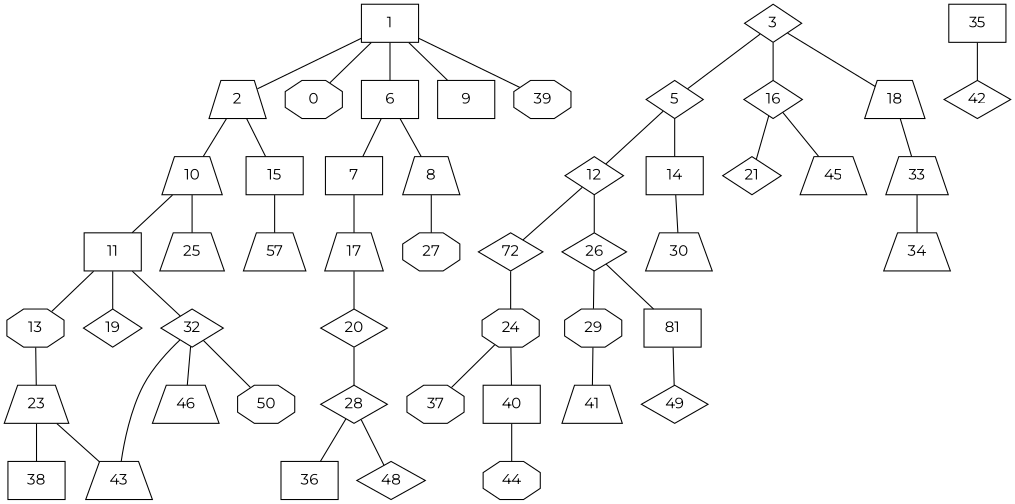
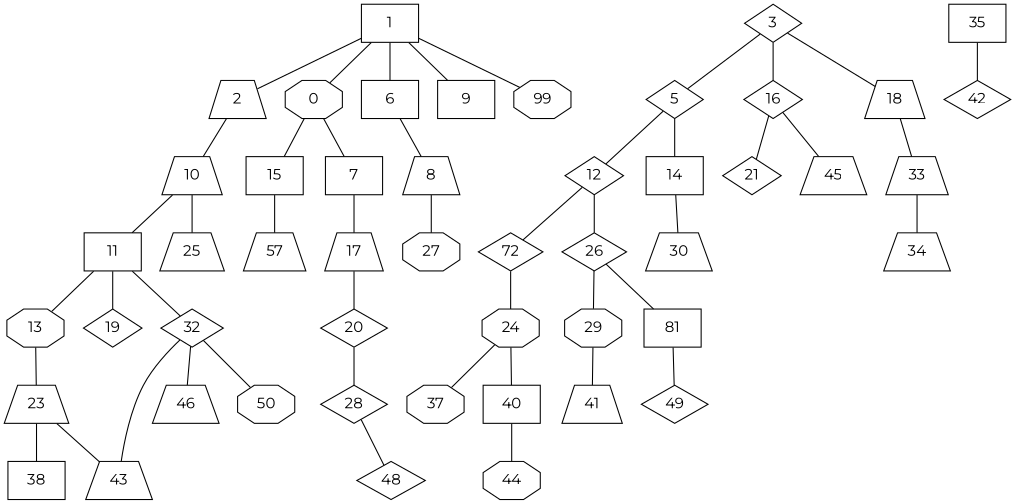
node "39": label "39" -> "99"
edge "2" -- "15": now "0" -- "15"
edge "6" -- "7": now "0" -- "7"
node "36": removed
